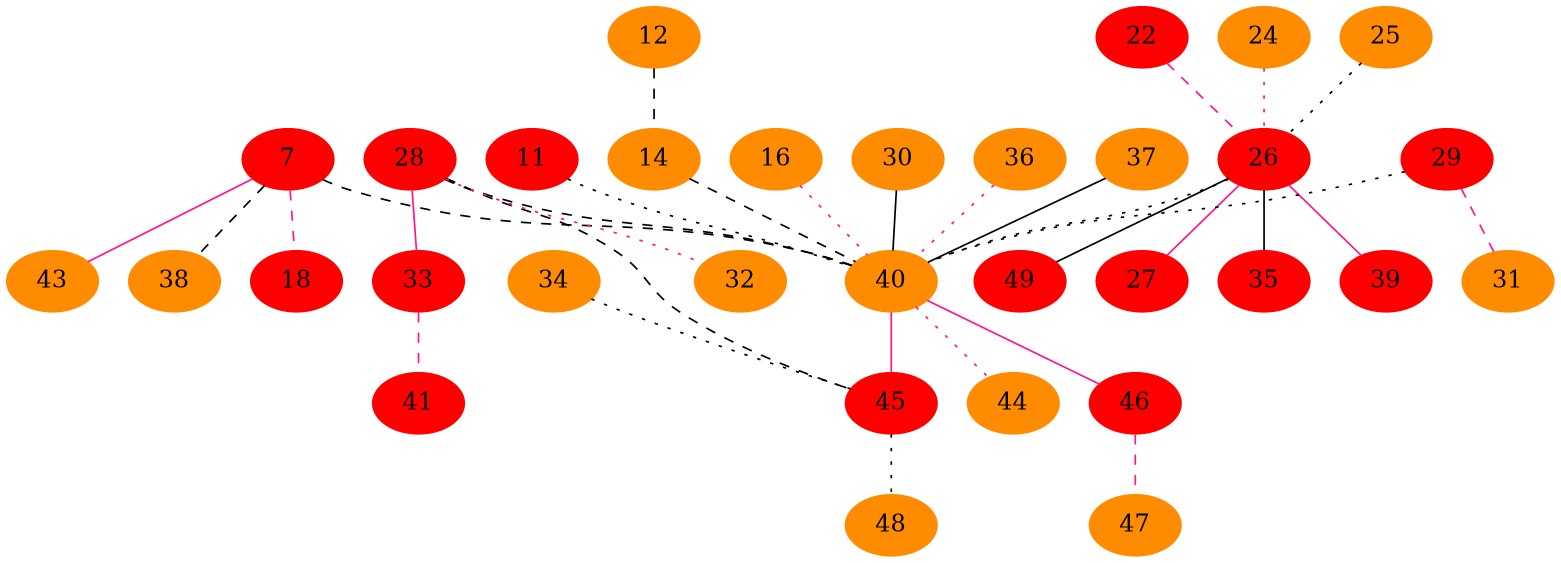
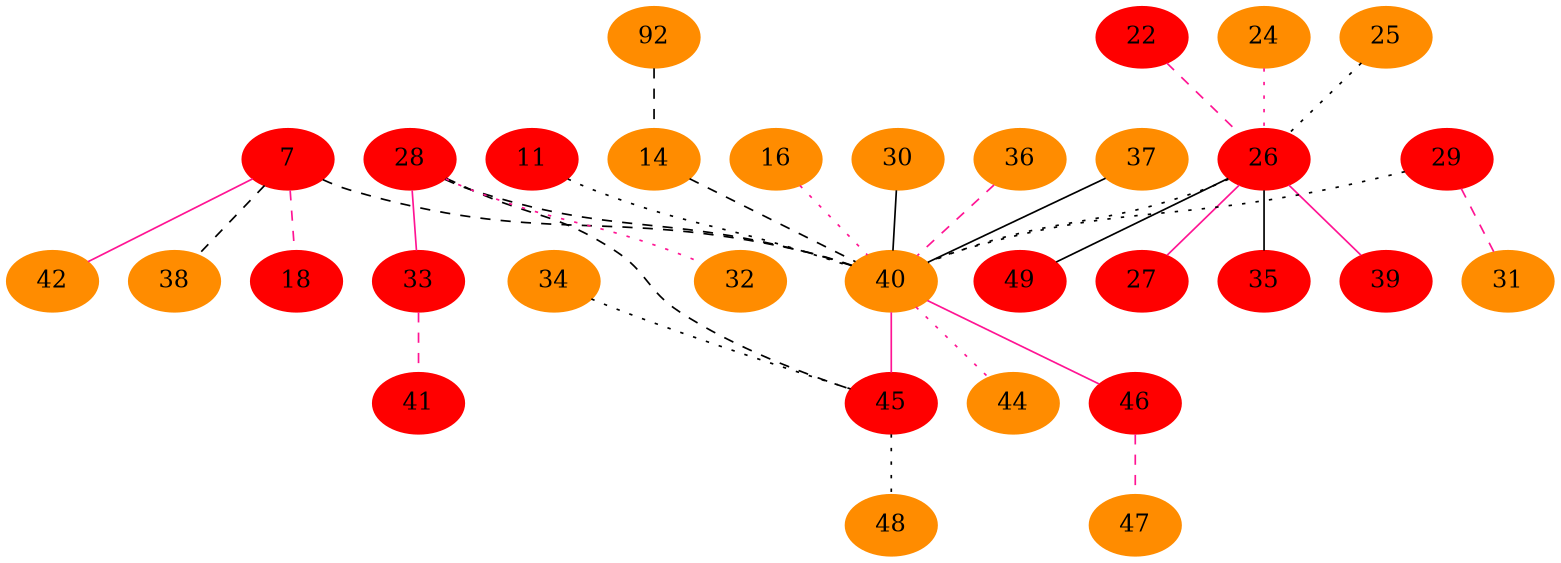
node "12": label "12" -> "92"
edge "36" -- "40": style dotted -> dashed
node "43": label "43" -> "42"
